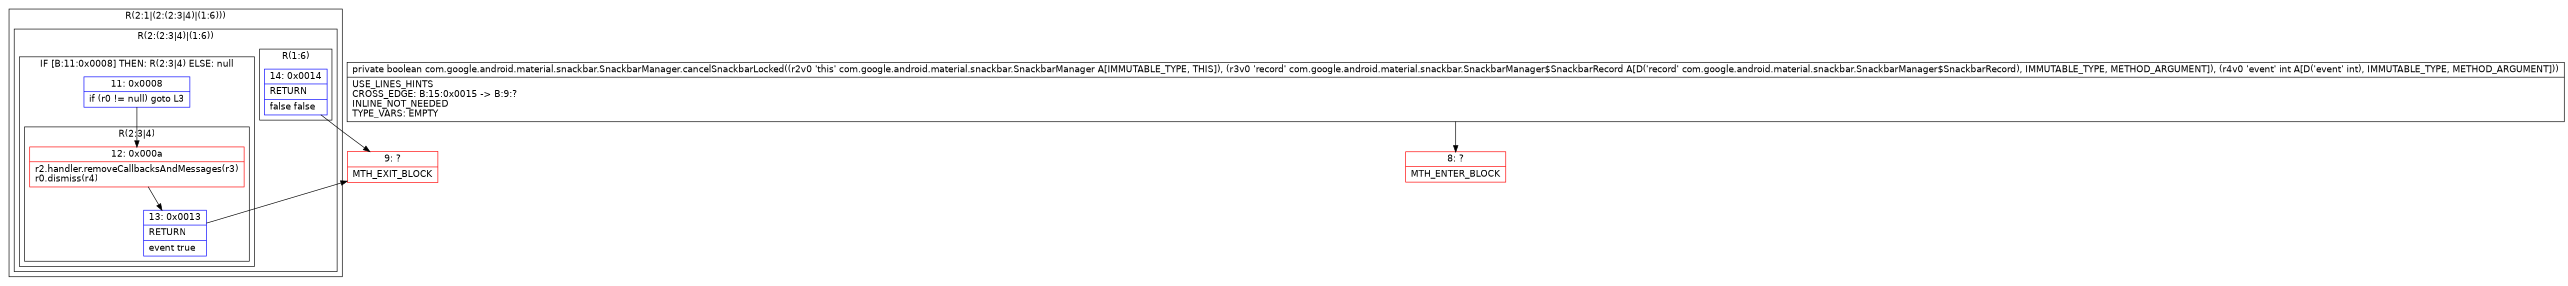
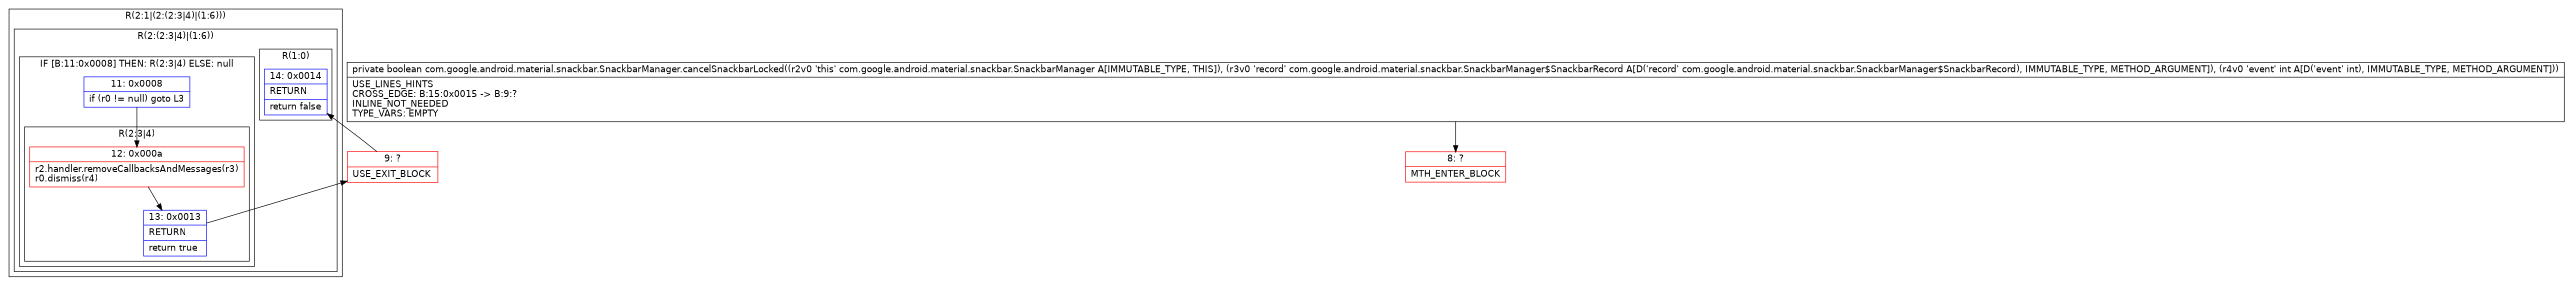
cluster "R(1:6)": label "R(1:6)" -> "R(1:0)"
node "14: 0x0014": text "false false" -> "return false"
edge "14: 0x0014" -> "9: ?": reversed
node "9: ?": text "MTH_EXIT_BLOCK" -> "USE_EXIT_BLOCK"
node "13: 0x0013": text "event true" -> "return true"
